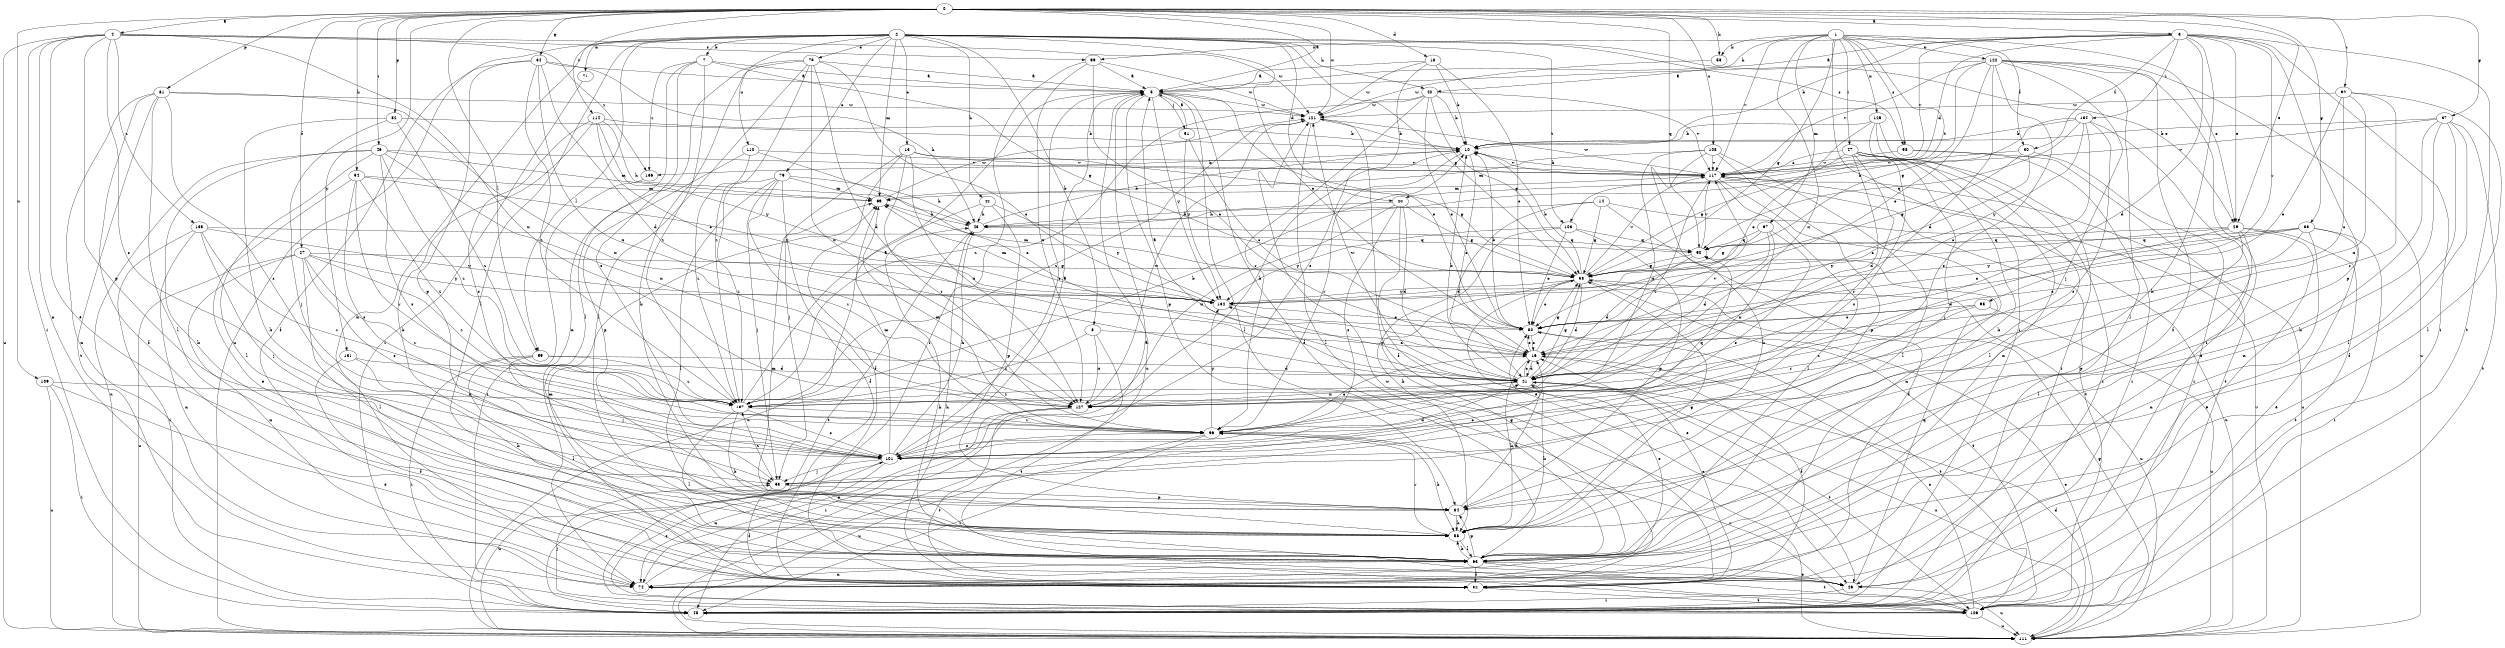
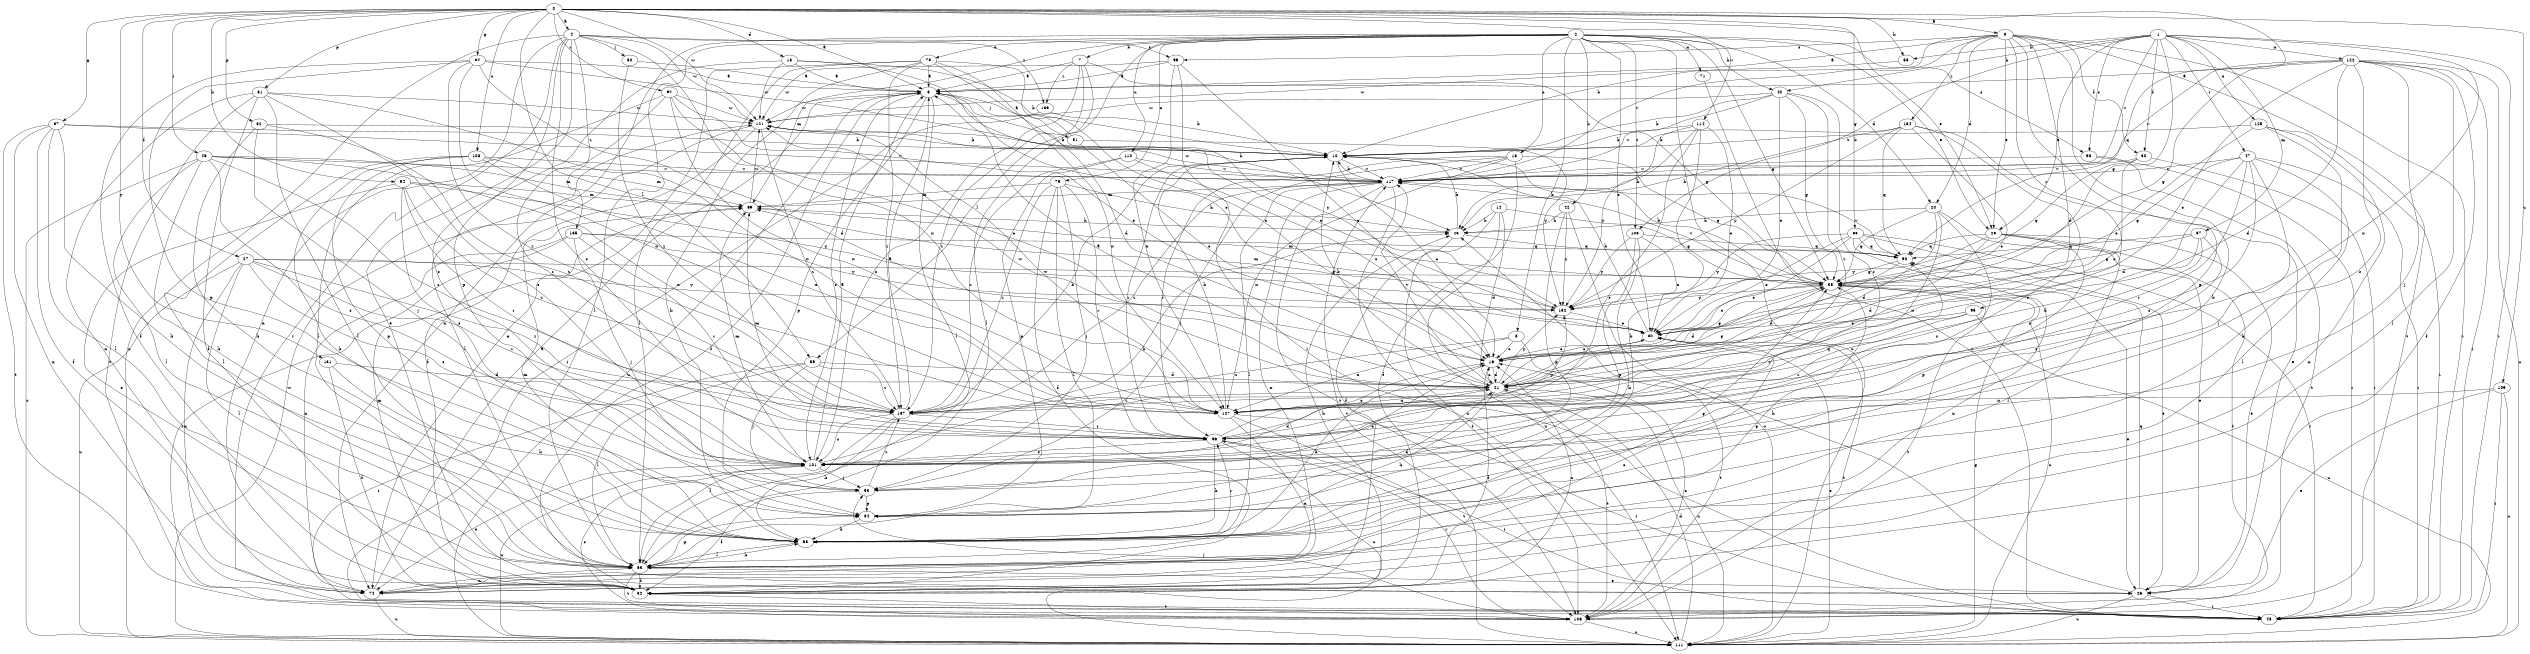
node "50": added
edge "10" -> "136": reversed
edge "47" -> "117": label "c" -> "v"
edge "74" -> "111": added, label "u"
